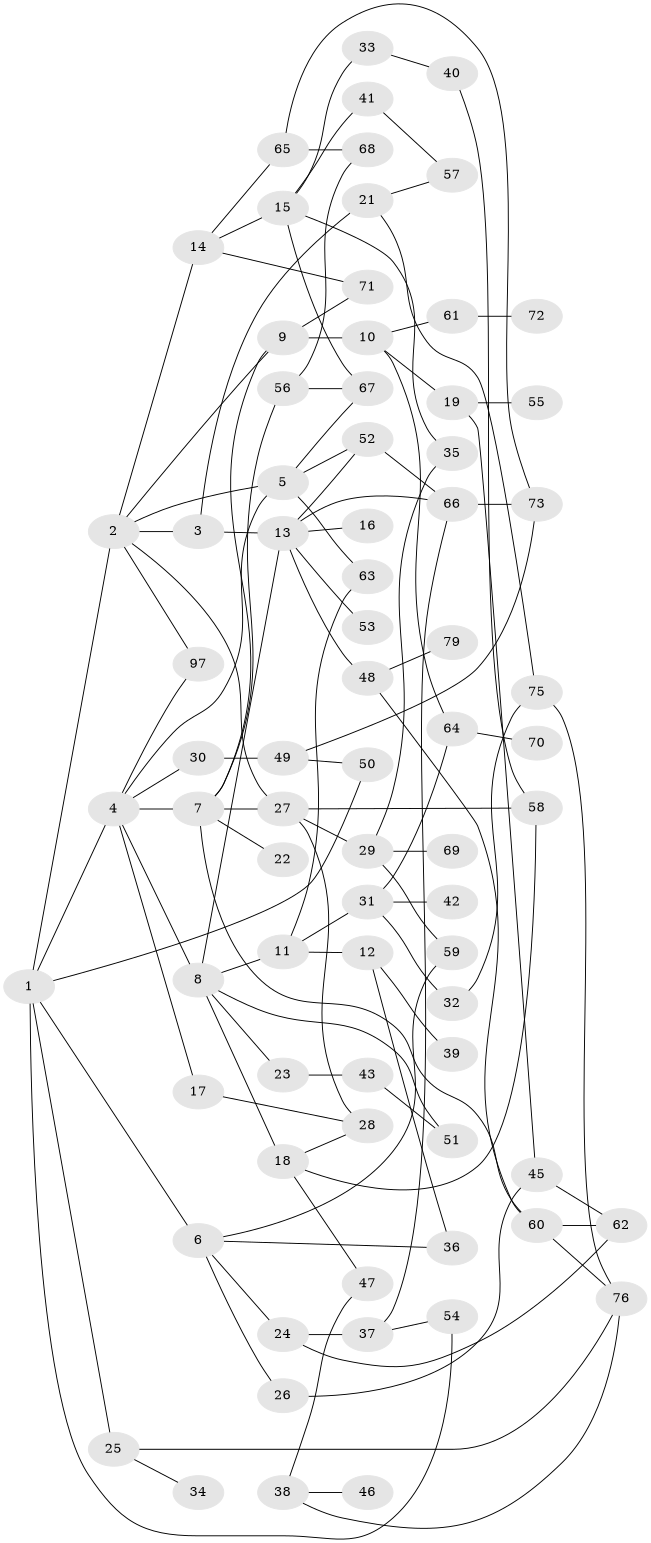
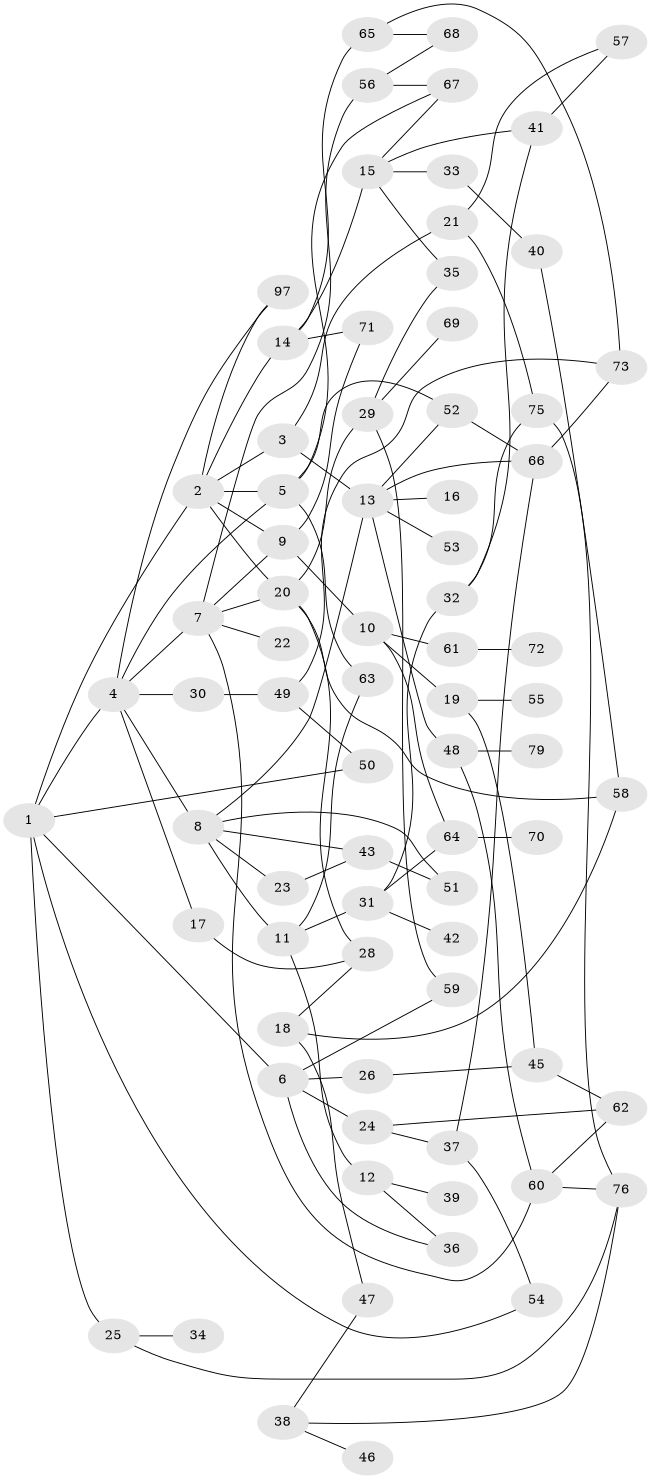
edge "41" -- "32": added
node "27": label "27" -> "20"
edge "8" -- "18": now "8" -- "43"
